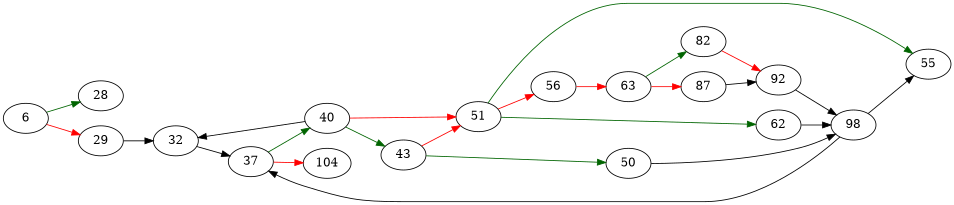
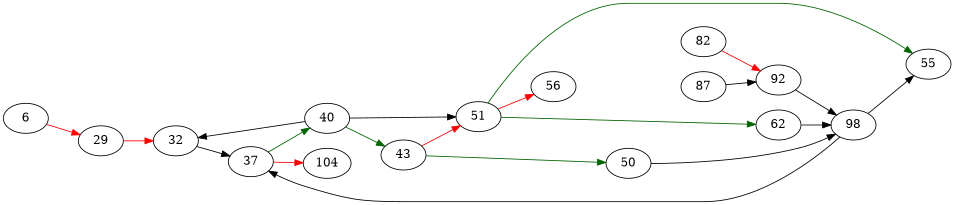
node "63": removed
node "28": removed
edge "40" -> "51": color red -> black
edge "29" -> "32": color black -> red
